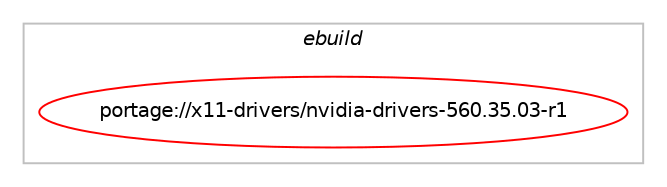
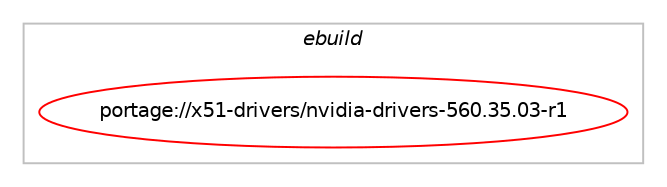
node "portage://x11-drivers/nvidia-drivers-560.35.03-r1": label "portage://x11-drivers/nvidia-drivers-560.35.03-r1" -> "portage://x51-drivers/nvidia-drivers-560.35.03-r1"
